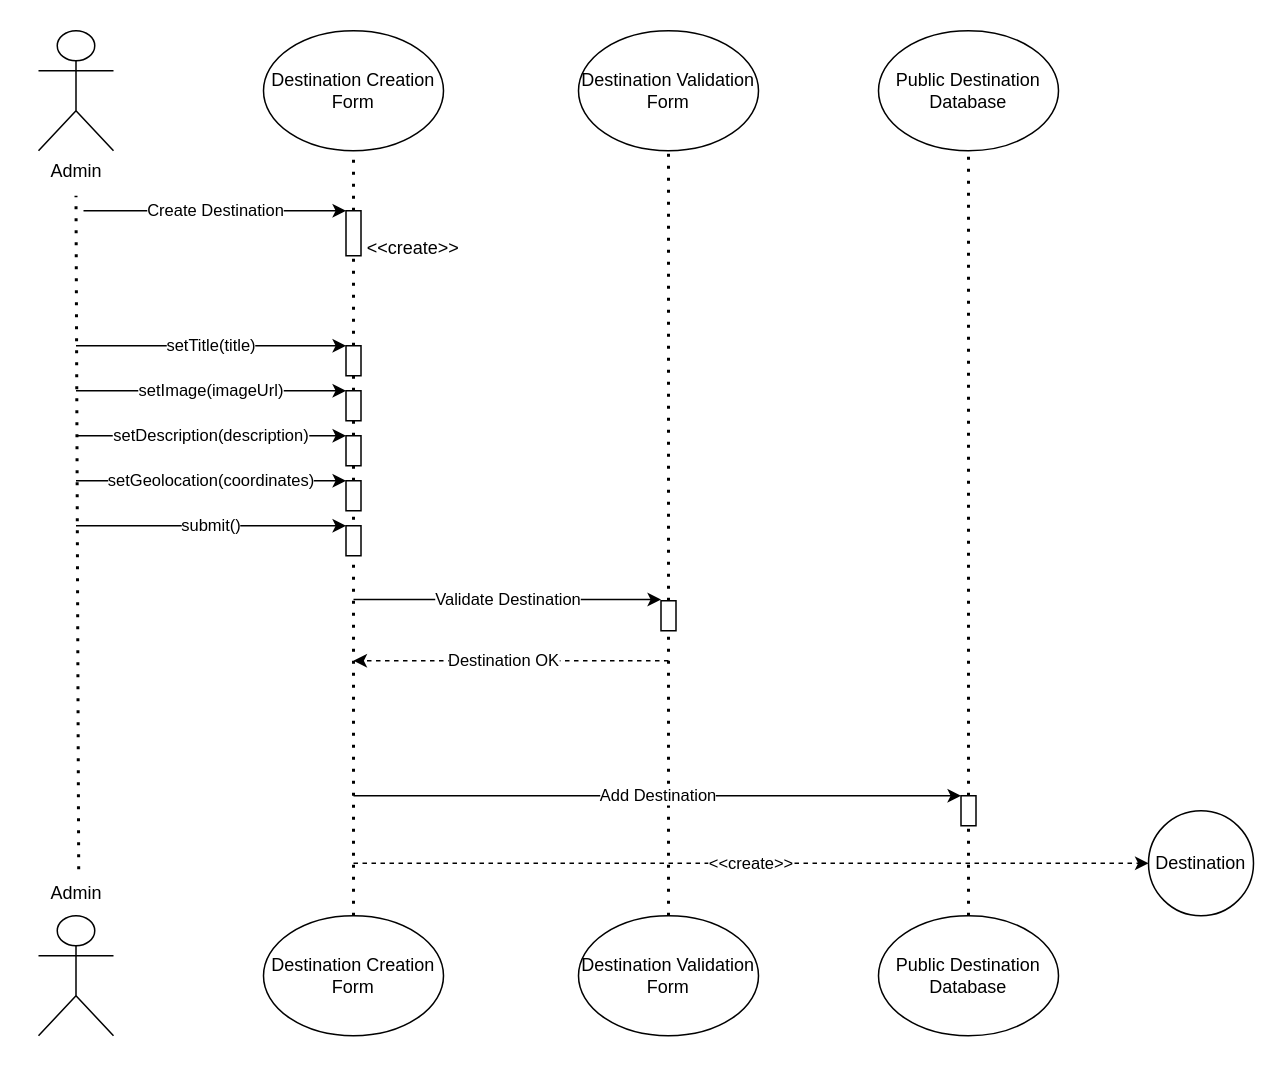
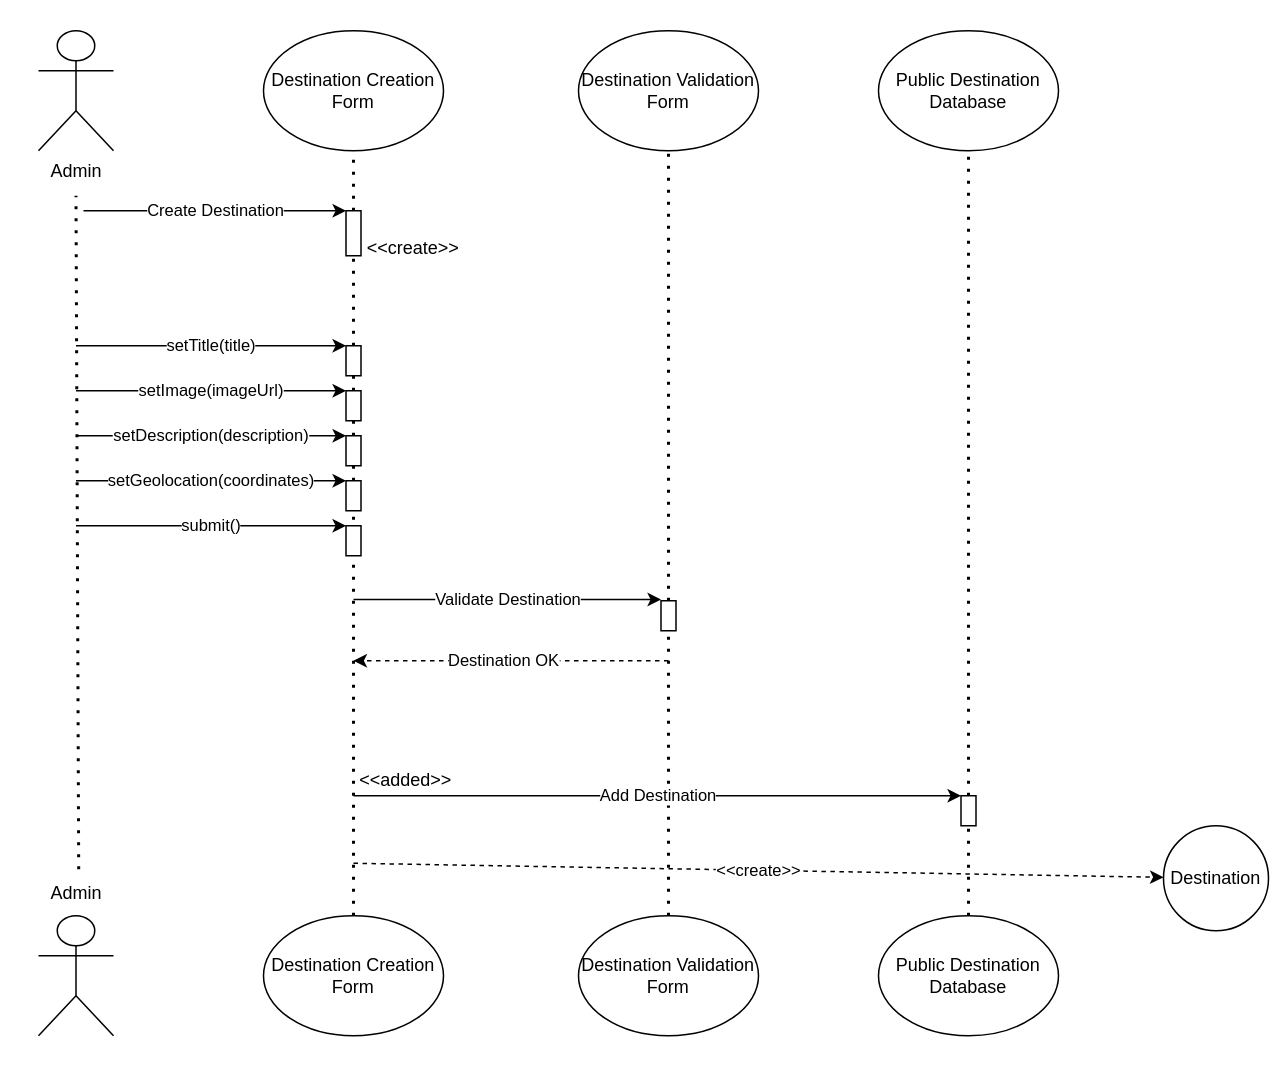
node "<<added>>": added
node "Destination": moved (1201, 863) -> (1216, 878)
